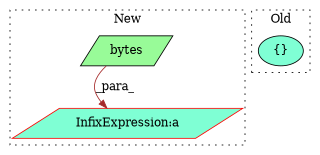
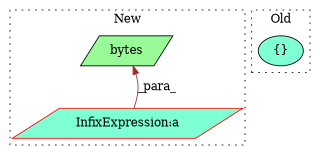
edge "bytes" -> "InfixExpression:a": reversed
